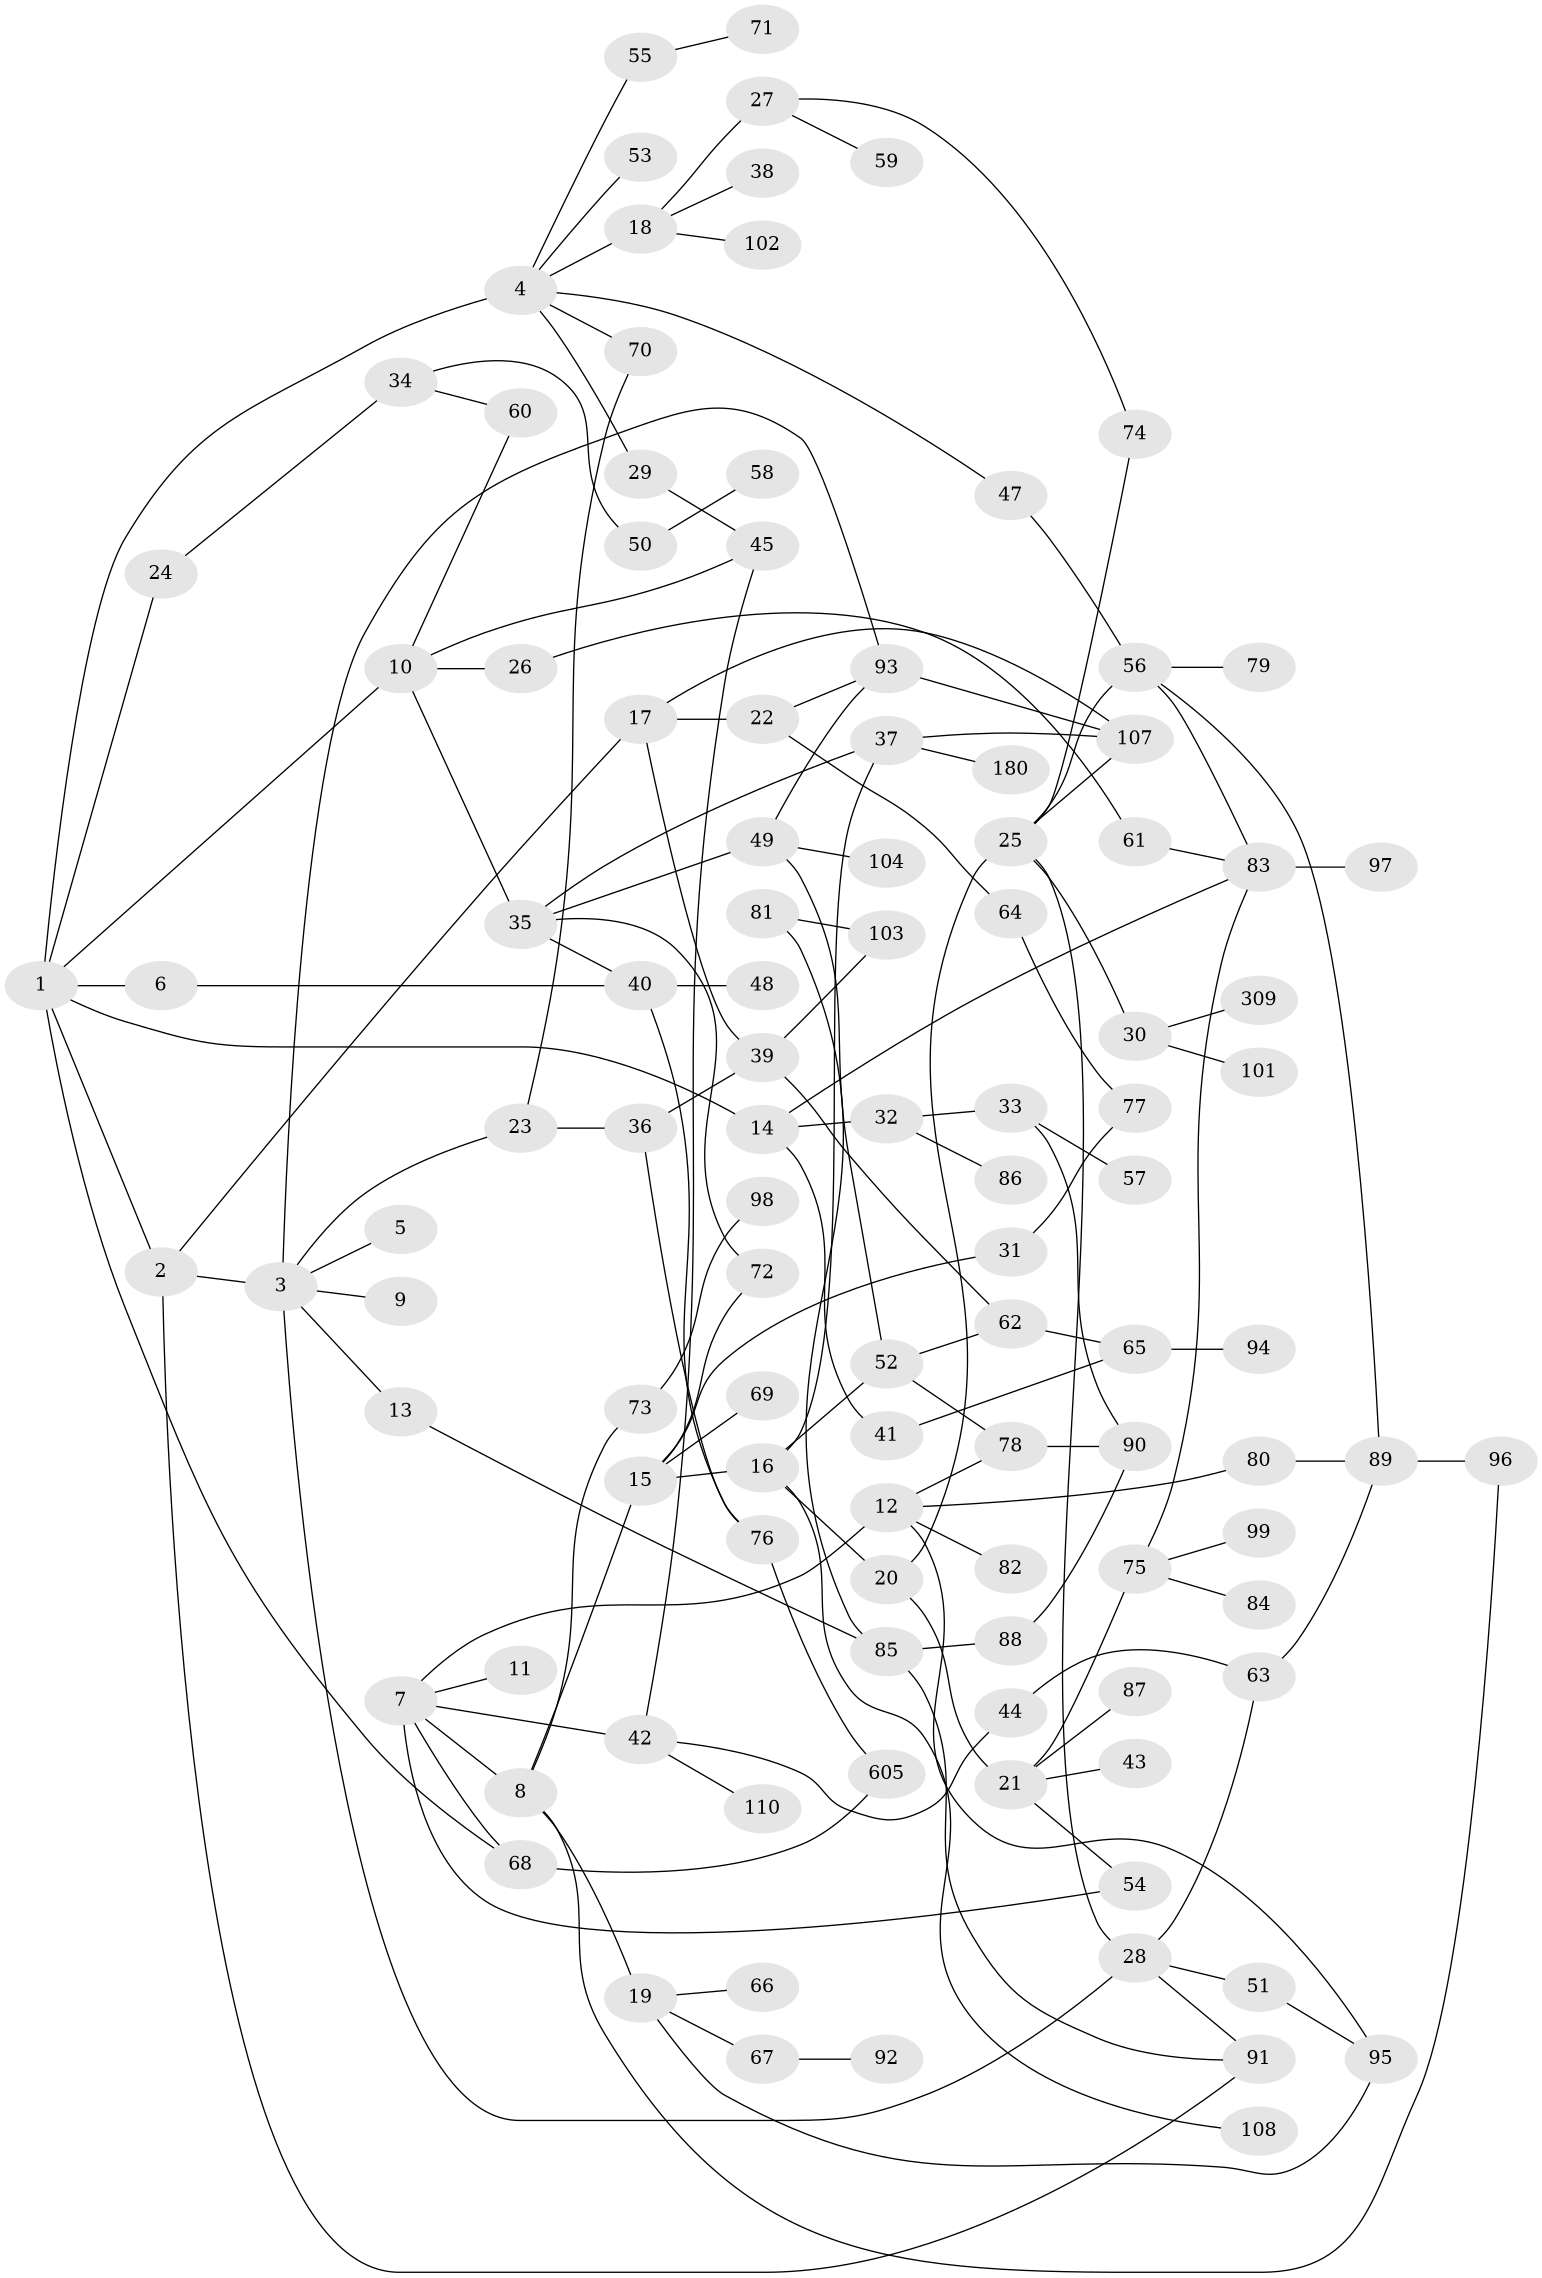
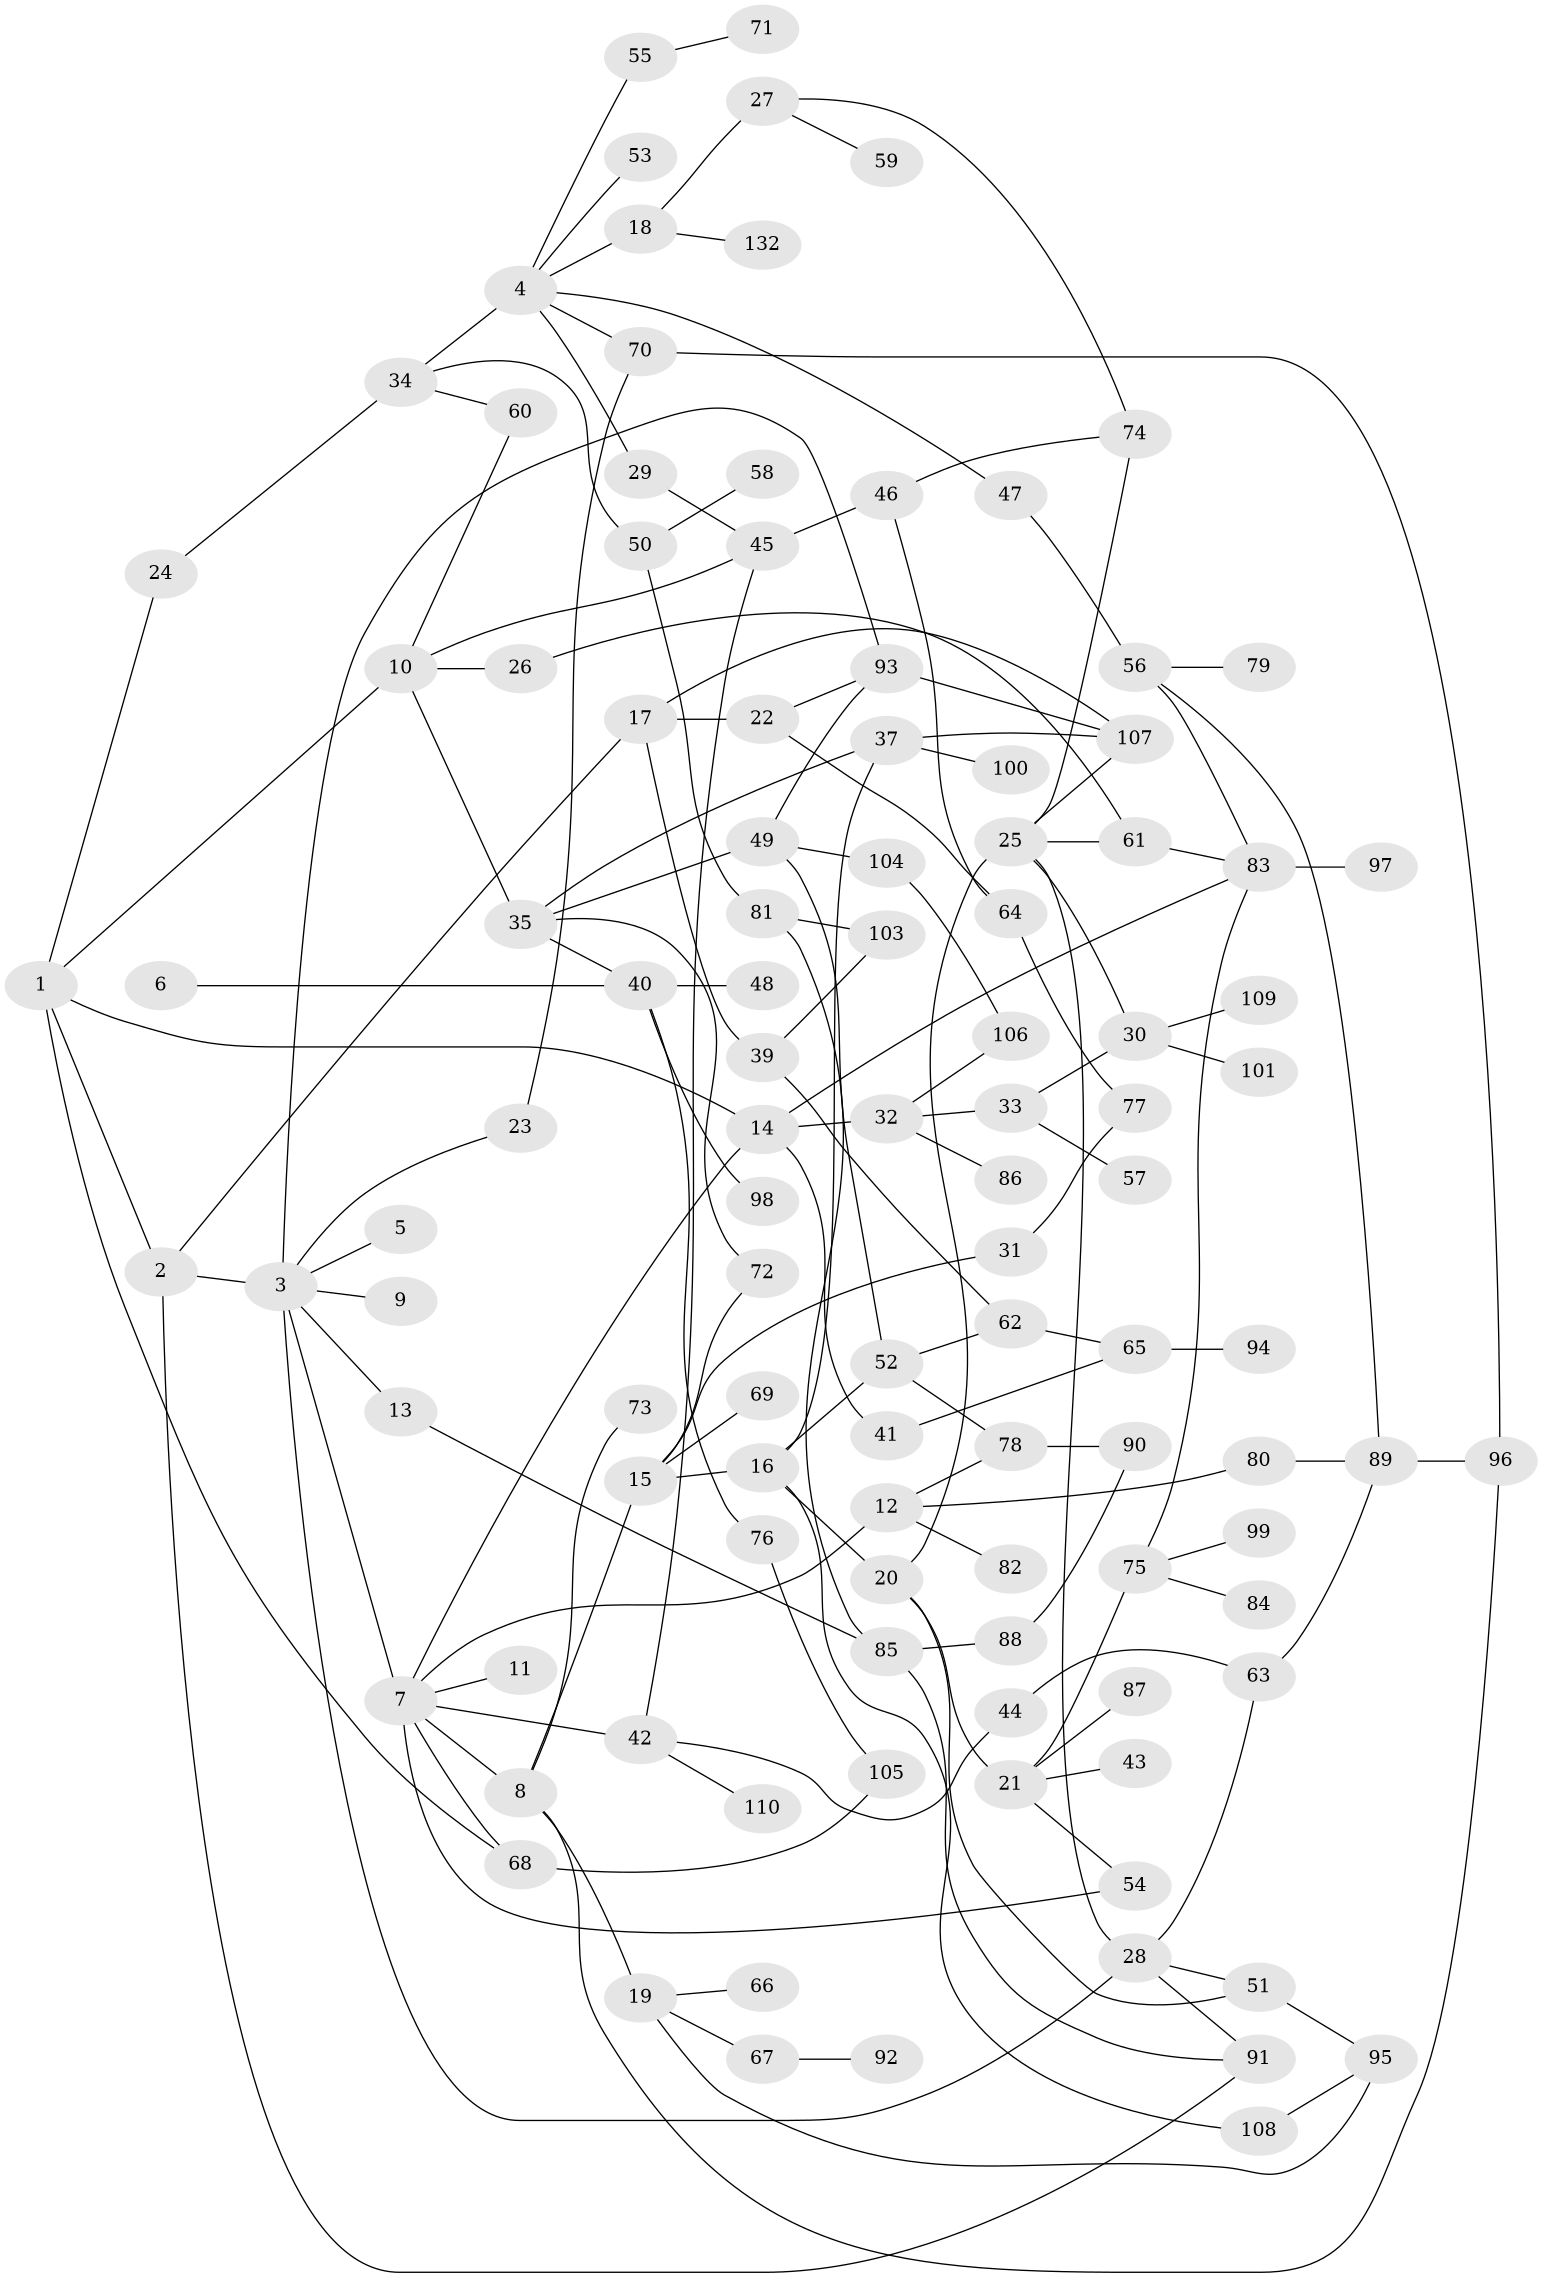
node "38": removed
node "102": label "102" -> "132"
node "46": added
edge "4" -- "1": now "4" -- "34"
edge "70" -- "96": added
edge "56" -- "25": now "61" -- "25"
edge "50" -- "81": added
node "180": label "180" -> "100"
edge "1" -- "6": removed
node "309": label "309" -> "109"
node "106": added
node "36": removed
edge "33" -- "90": now "33" -- "30"
edge "98" -- "73": now "98" -- "40"
edge "14" -- "7": added
edge "3" -- "7": added
node "605": label "605" -> "105"
edge "12" -- "95": now "108" -- "95"
edge "20" -- "51": added
